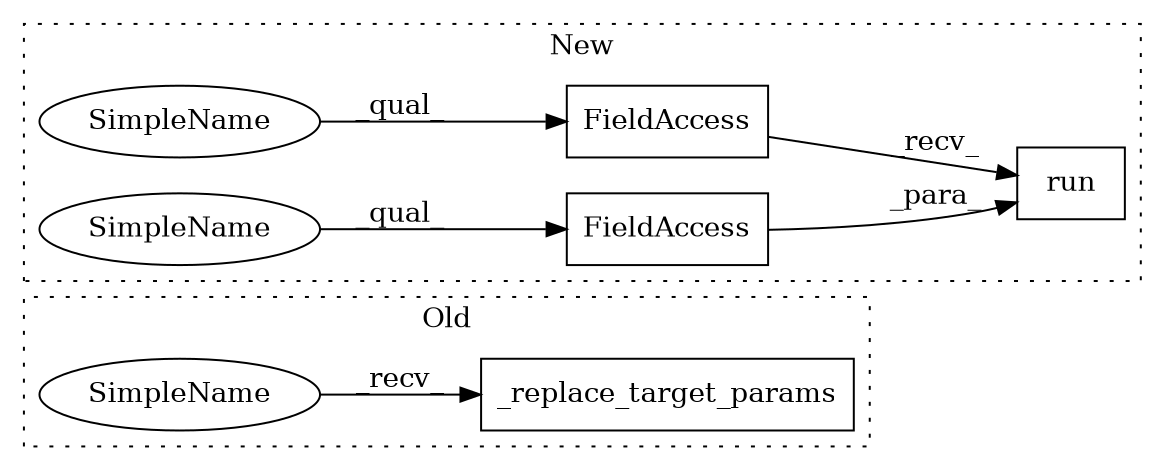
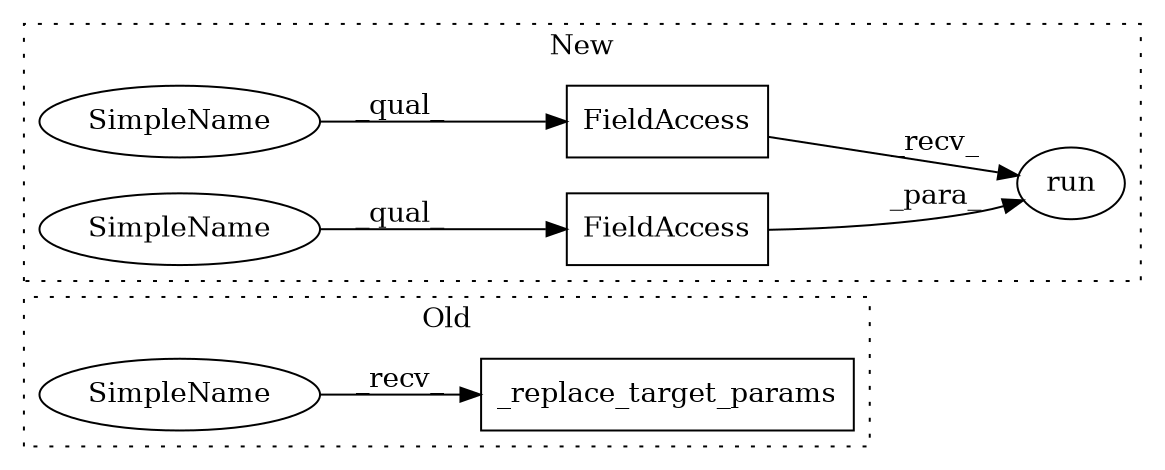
node "run": shape box -> ellipse
